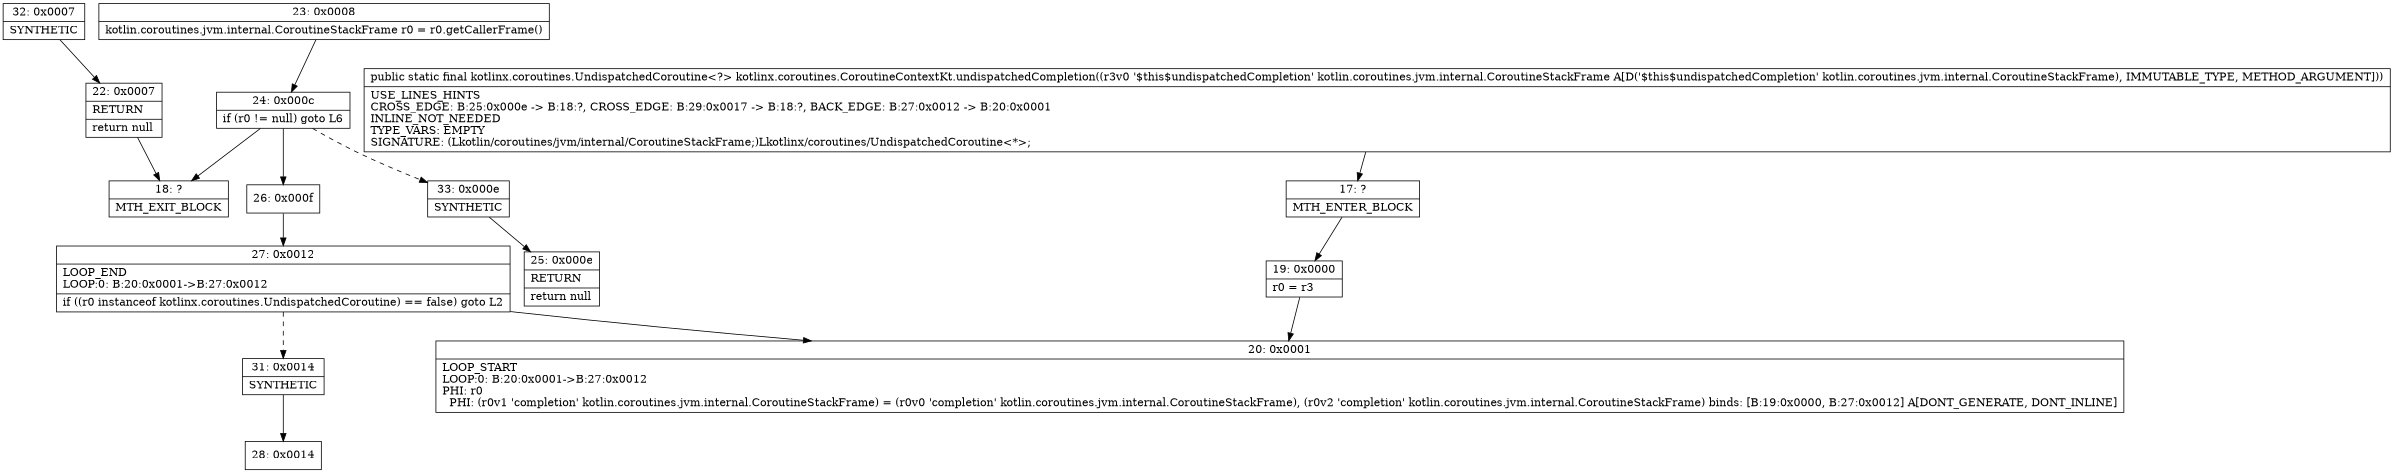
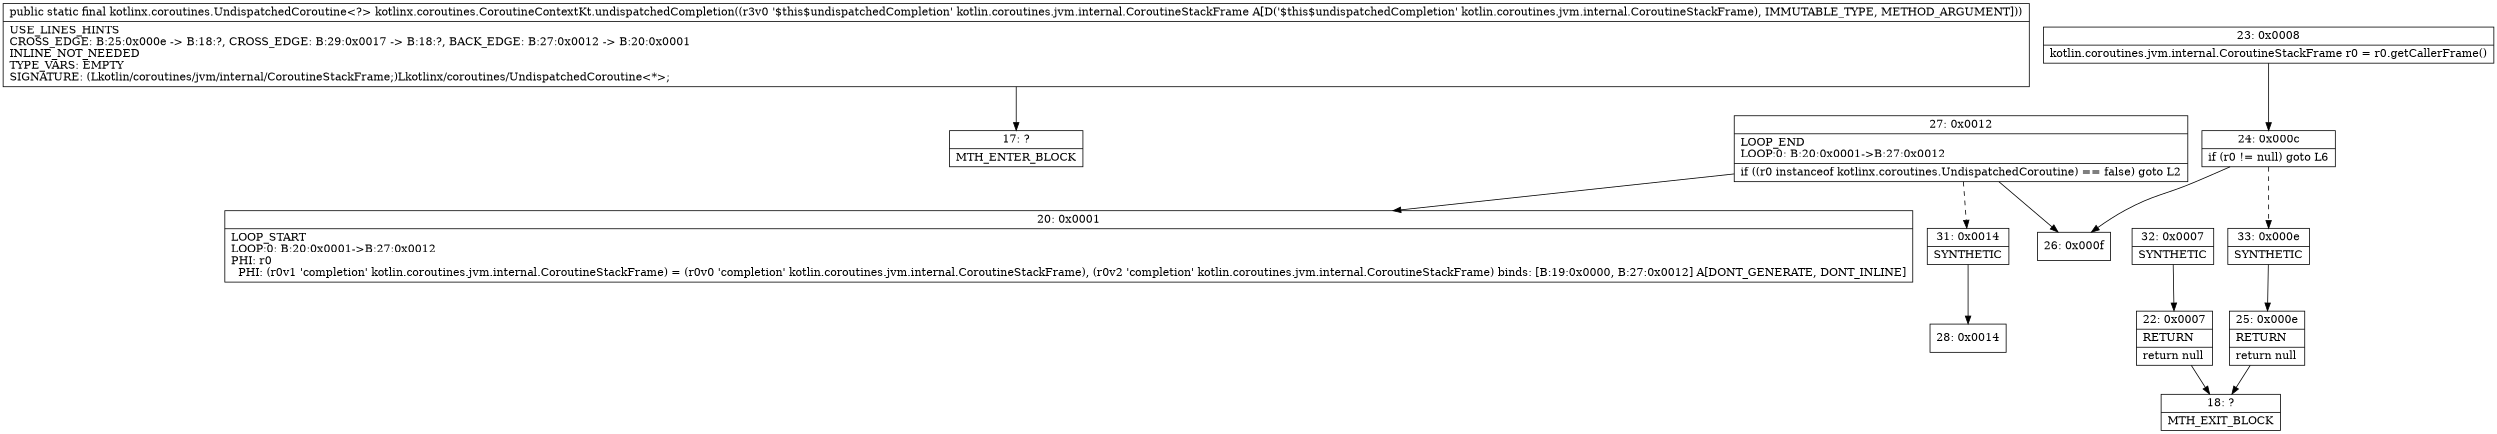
edge "24: 0x000c" -> "18: ?": now "25: 0x000e" -> "18: ?"
edge "26: 0x000f" -> "27: 0x0012": reversed
node "19: 0x0000": removed
